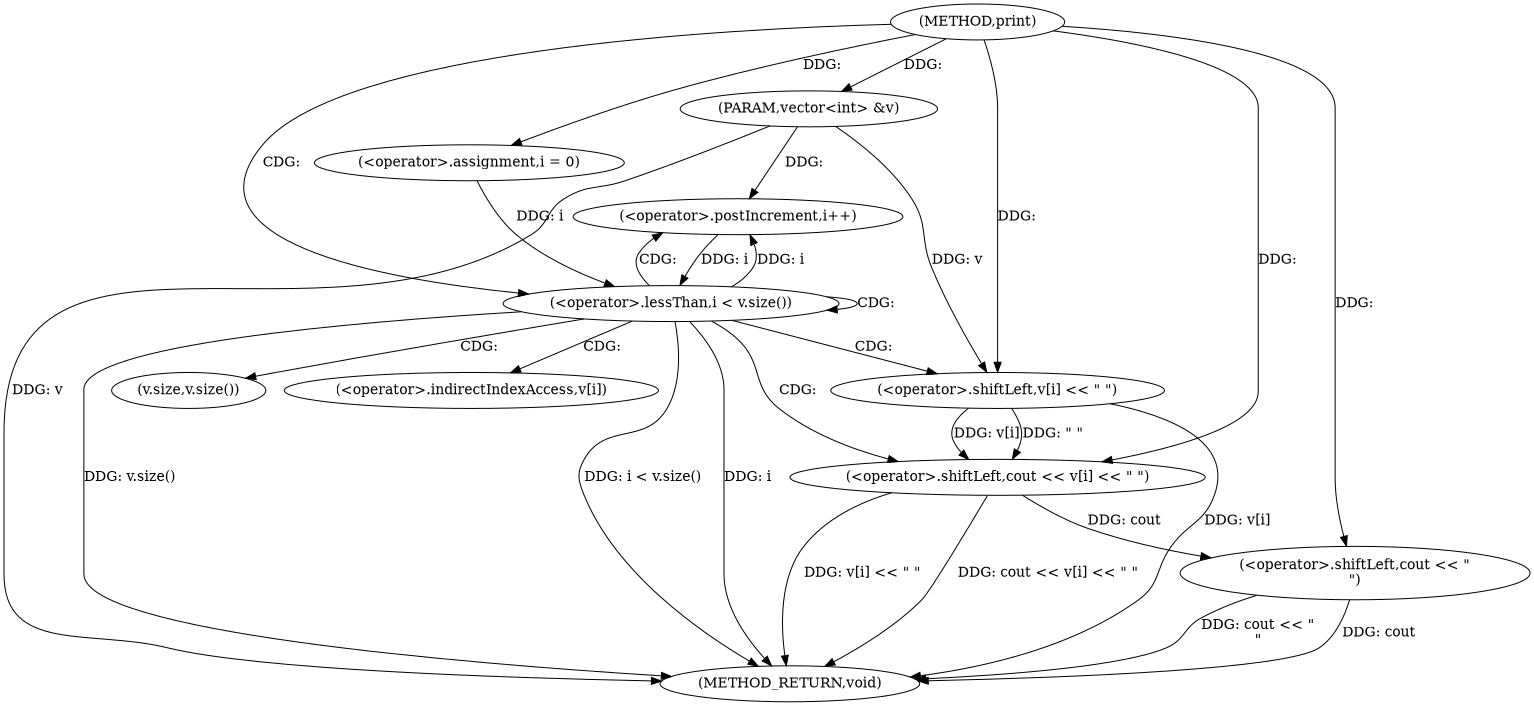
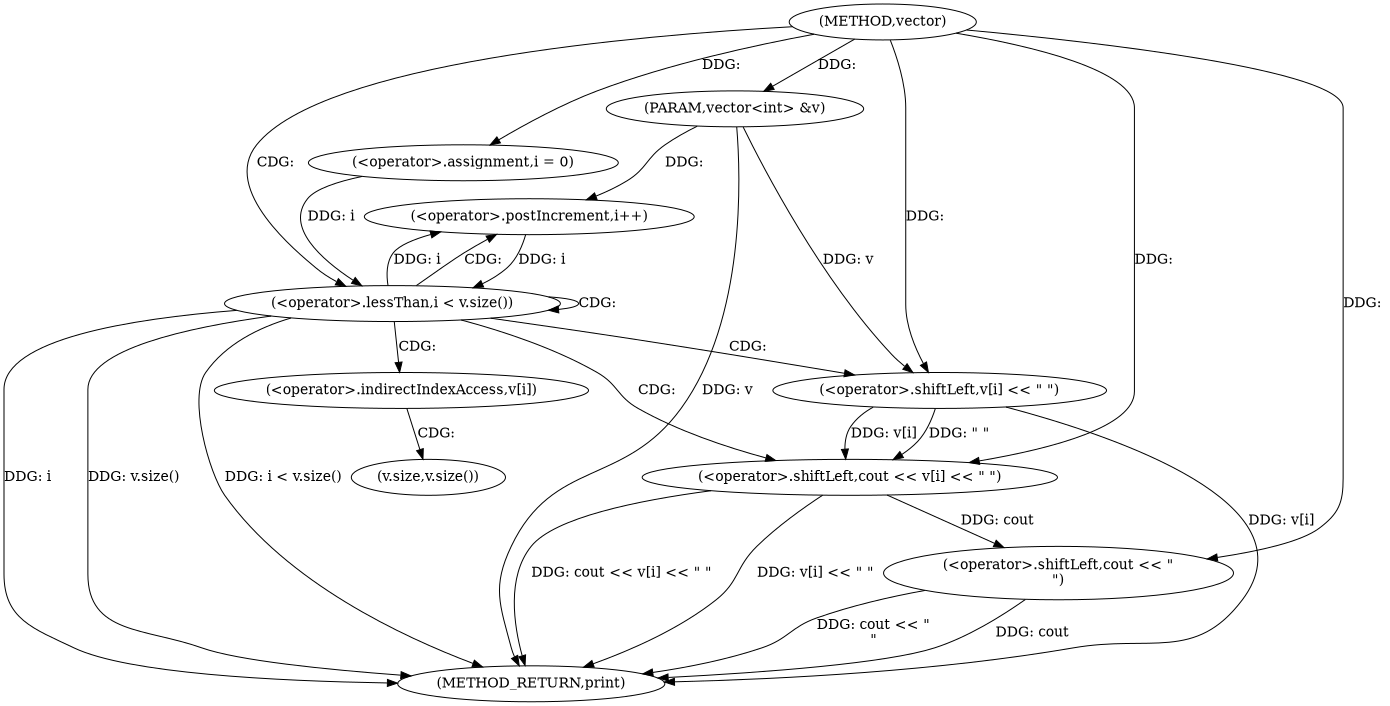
node "(METHOD,print)": label "(METHOD,print)" -> "(METHOD,vector)"
edge "(<operator>.lessThan,i < v.size())" -> "(v.size,v.size())": now "(<operator>.indirectIndexAccess,v[i])" -> "(v.size,v.size())"
node "(METHOD_RETURN,void)": label "(METHOD_RETURN,void)" -> "(METHOD_RETURN,print)"
